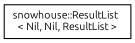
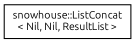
node "snowhouse::ResultList < Nil, Nil, ResultList >": label "snowhouse::ResultList < Nil, Nil, ResultList >" -> "snowhouse::ListConcat < Nil, Nil, ResultList >"
